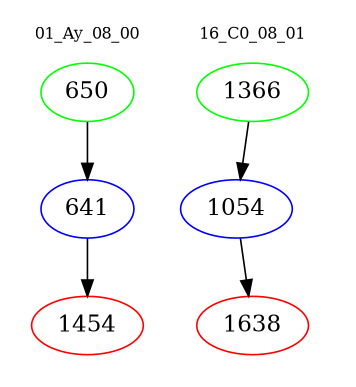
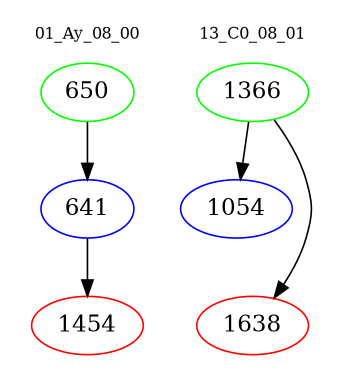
cluster "16_C0_08_01": label "16_C0_08_01" -> "13_C0_08_01"
edge "1054" -> "1638": now "1366" -> "1638"
